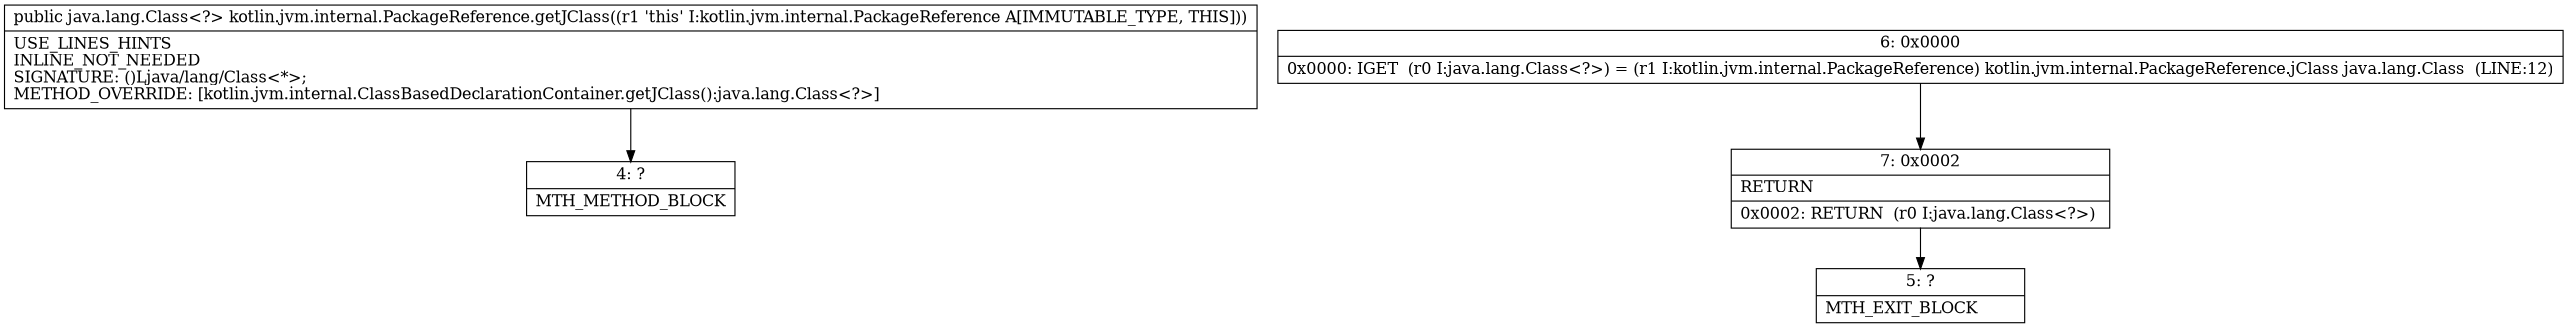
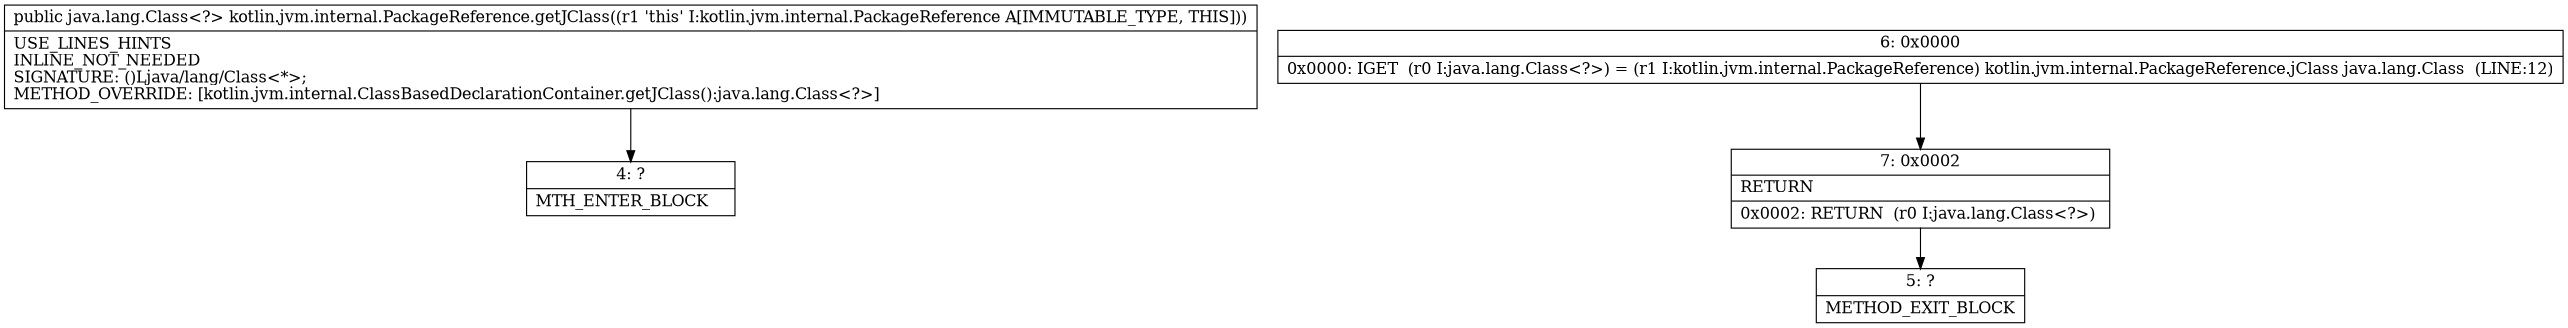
node "4: ?": text "MTH_METHOD_BLOCK" -> "MTH_ENTER_BLOCK"
node "5: ?": text "MTH_EXIT_BLOCK" -> "METHOD_EXIT_BLOCK"
